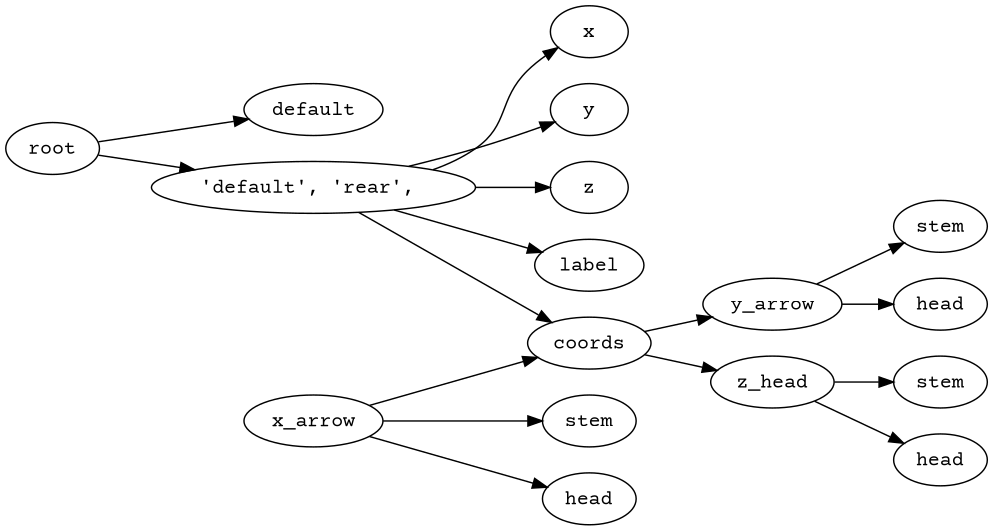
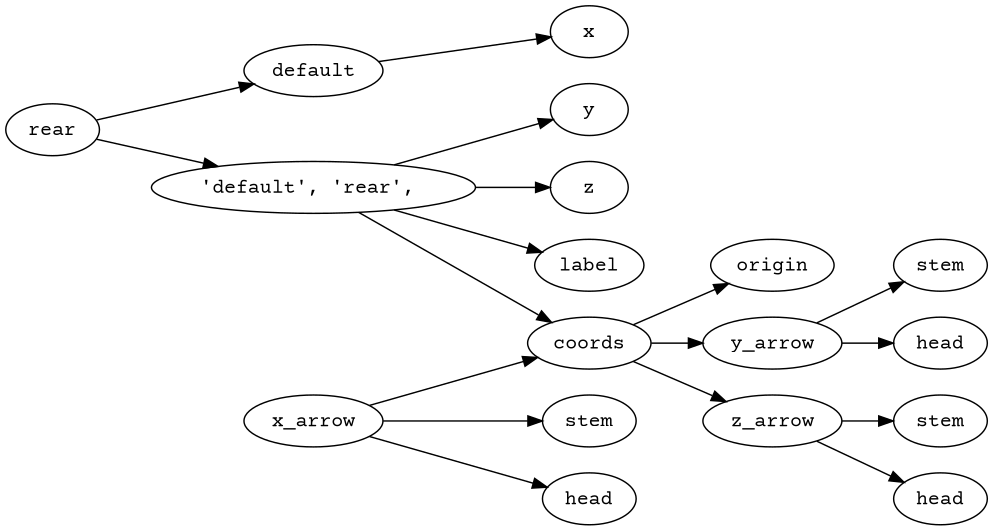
edge "'default', 'rear'," -> "x": now "default" -> "x"
node "root": label "root" -> "rear"
node "origin": added
node "z_head": label "z_head" -> "z_arrow"
